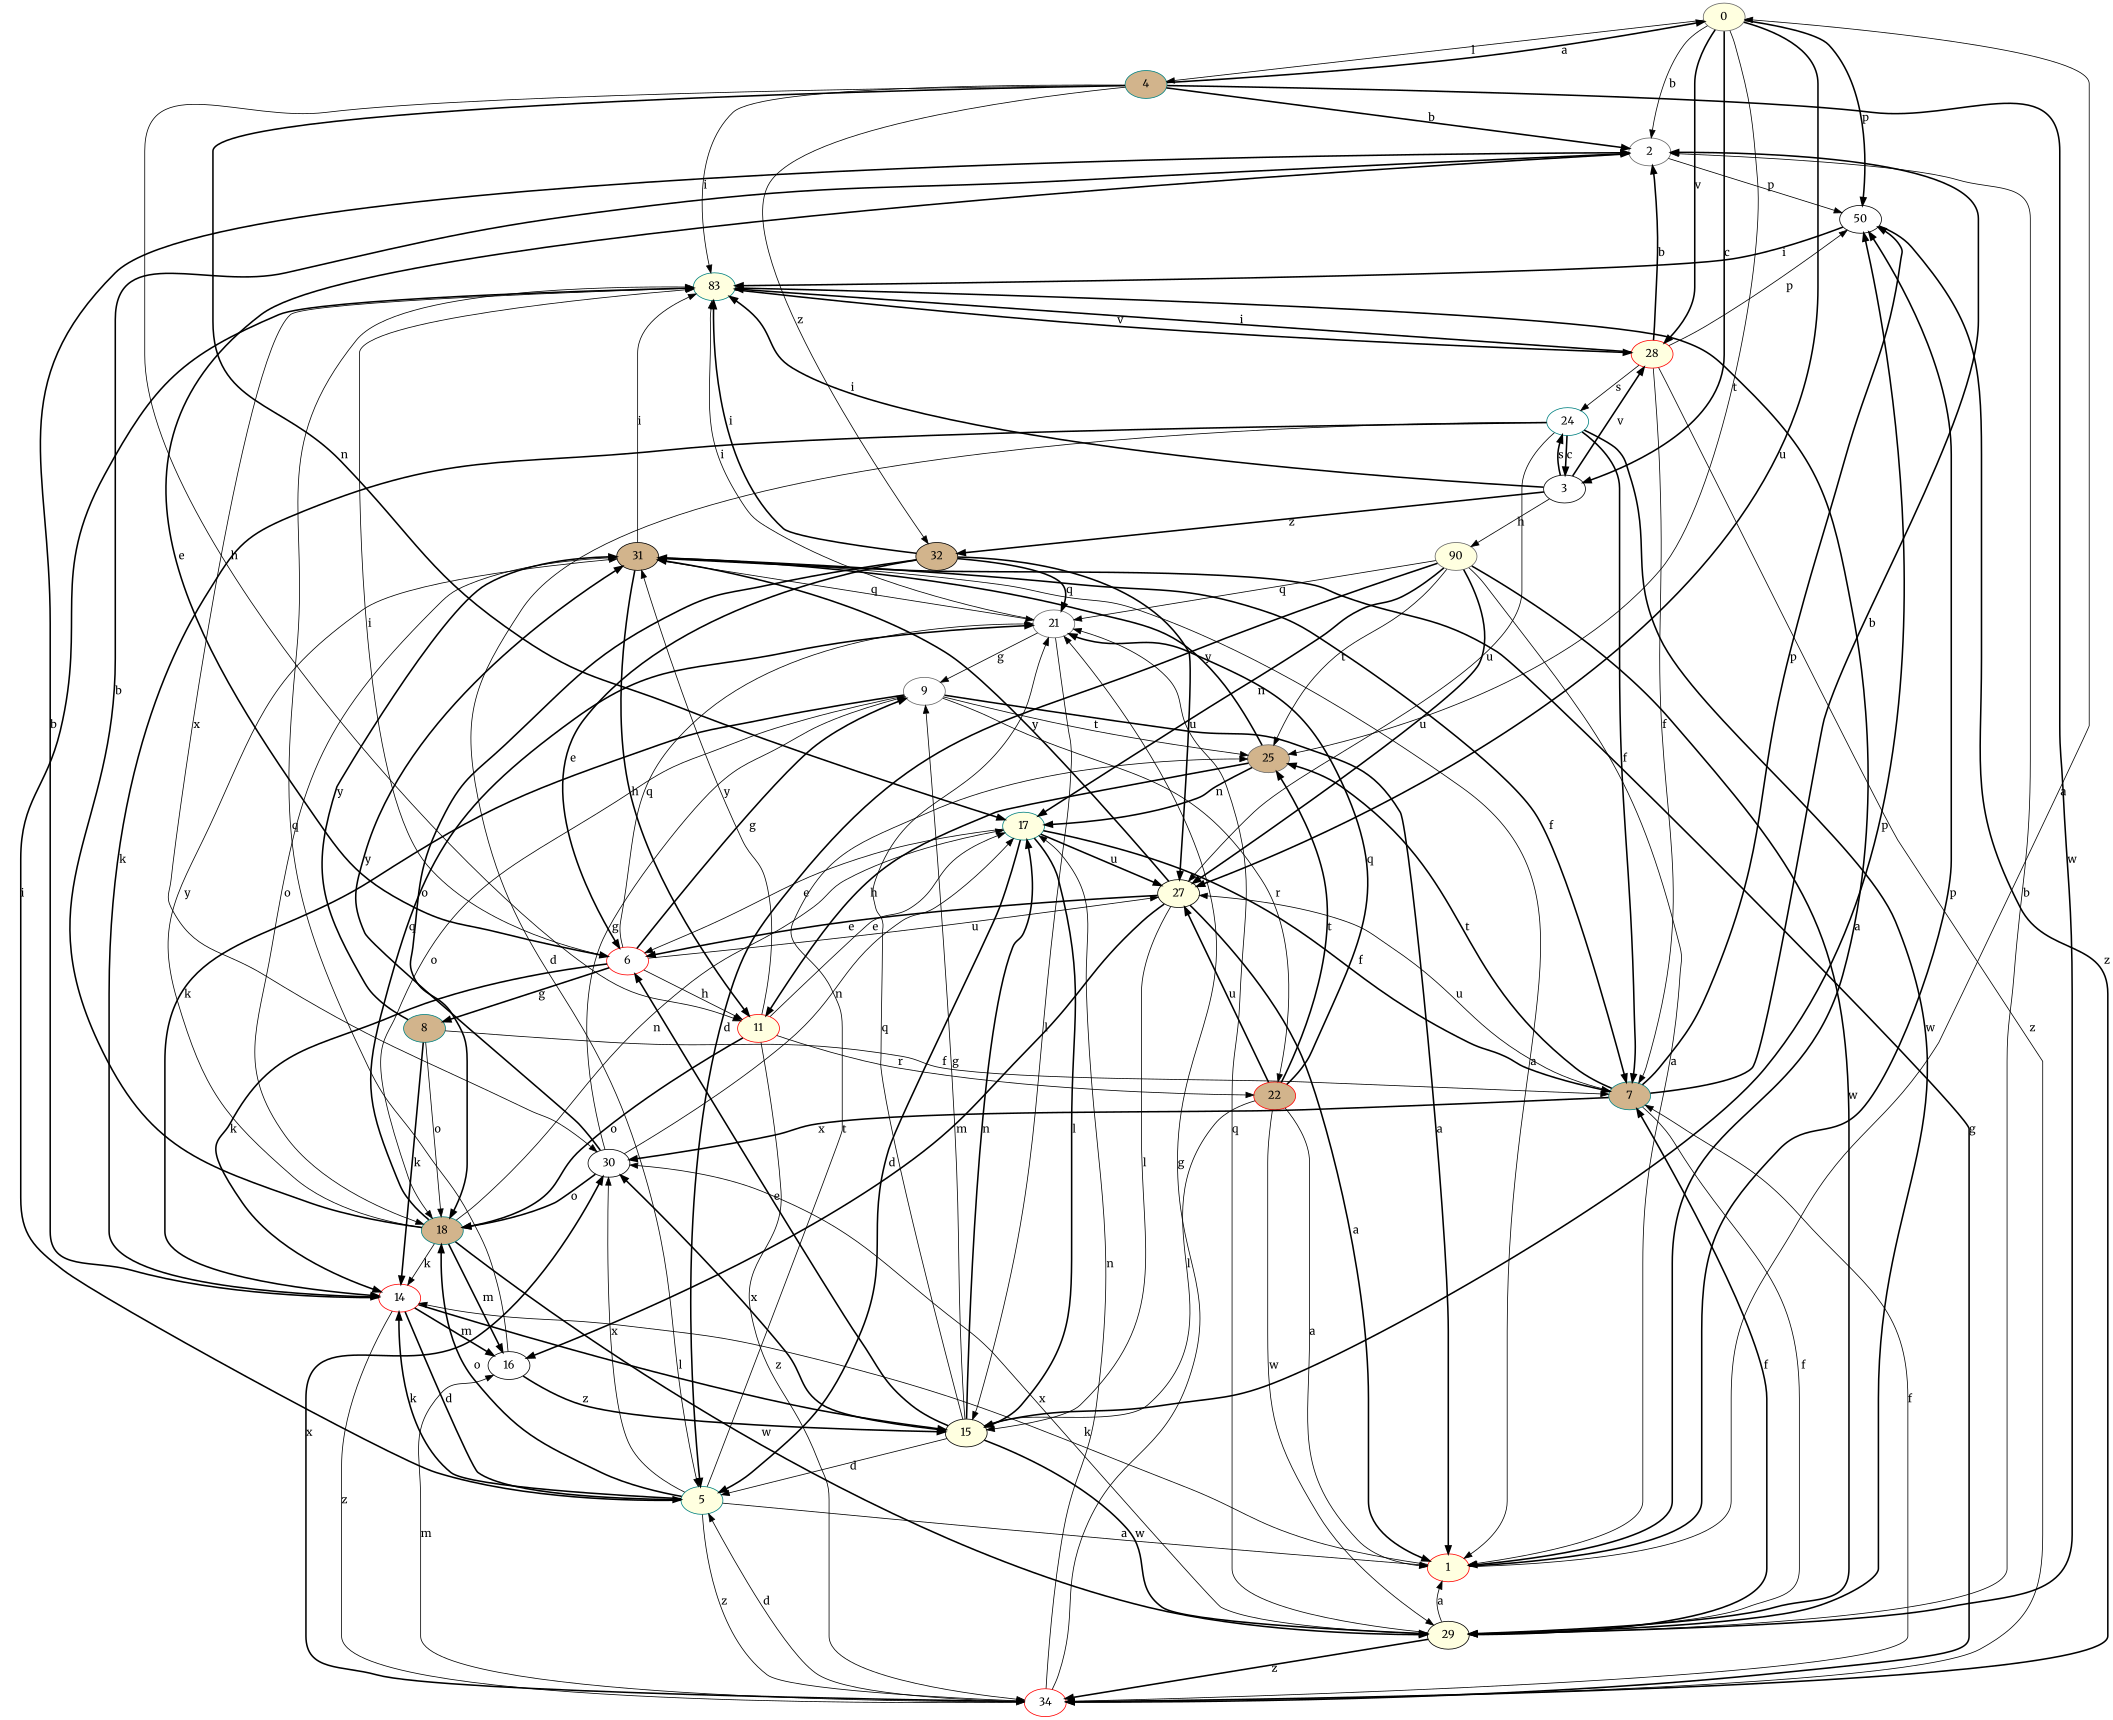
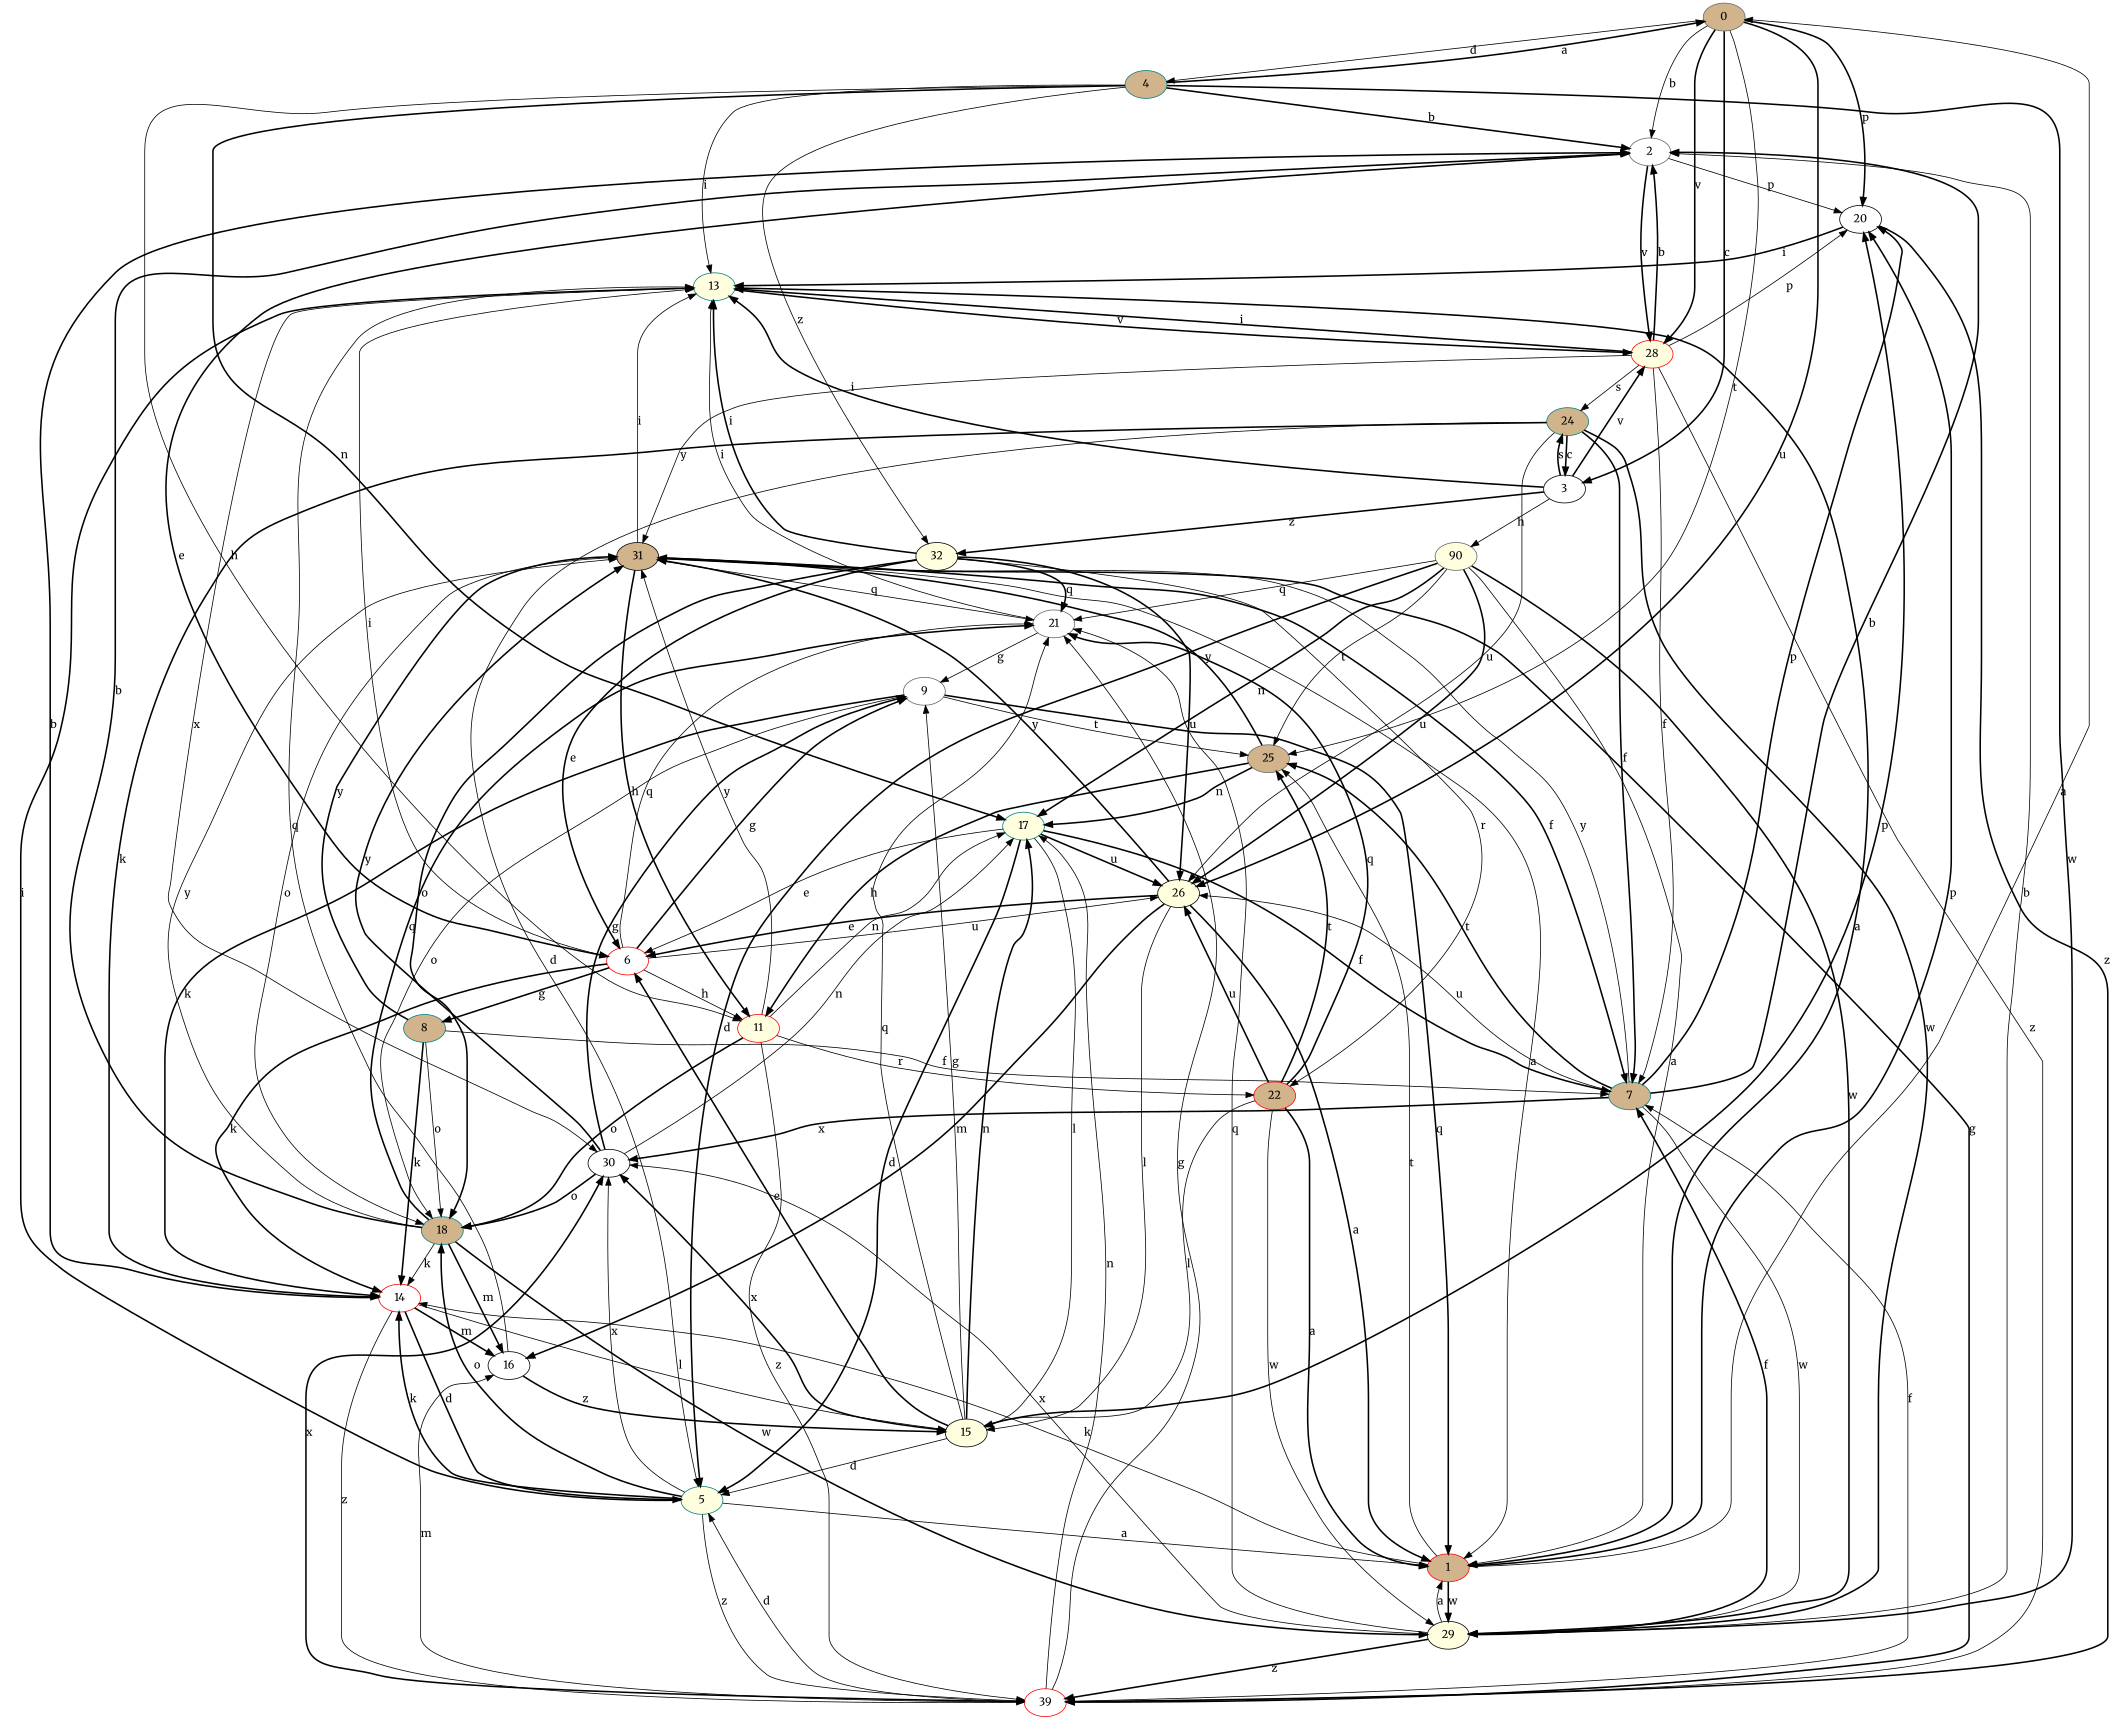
node "0": fillcolor lightyellow -> tan
edge "0" -> "4": label "l" -> "d"
node "50": label "50" -> "20"
edge "2" -> "28": added, label "v"
node "83": label "83" -> "13"
edge "28" -> "31": added, label "y"
node "24": fillcolor white -> tan
node "32": fillcolor tan -> lightyellow
edge "7" -> "31": added, label "y"
edge "9" -> "22": now "32" -> "22"
edge "30" -> "9": style solid -> bold
node "27": label "27" -> "26"
edge "11" -> "17": label "e" -> "n"
edge "18" -> "17": removed, label "n"
edge "21" -> "15": removed, label "l"
edge "5" -> "25": now "1" -> "25"
edge "9" -> "1": label "a" -> "q"
edge "17" -> "15": style bold -> solid
edge "22" -> "1": style solid -> bold
edge "7" -> "29": label "f" -> "w"
edge "14" -> "15": style bold -> solid
node "1": fillcolor lightyellow -> tan
edge "15" -> "29": now "1" -> "29"
node "34": label "34" -> "39"
